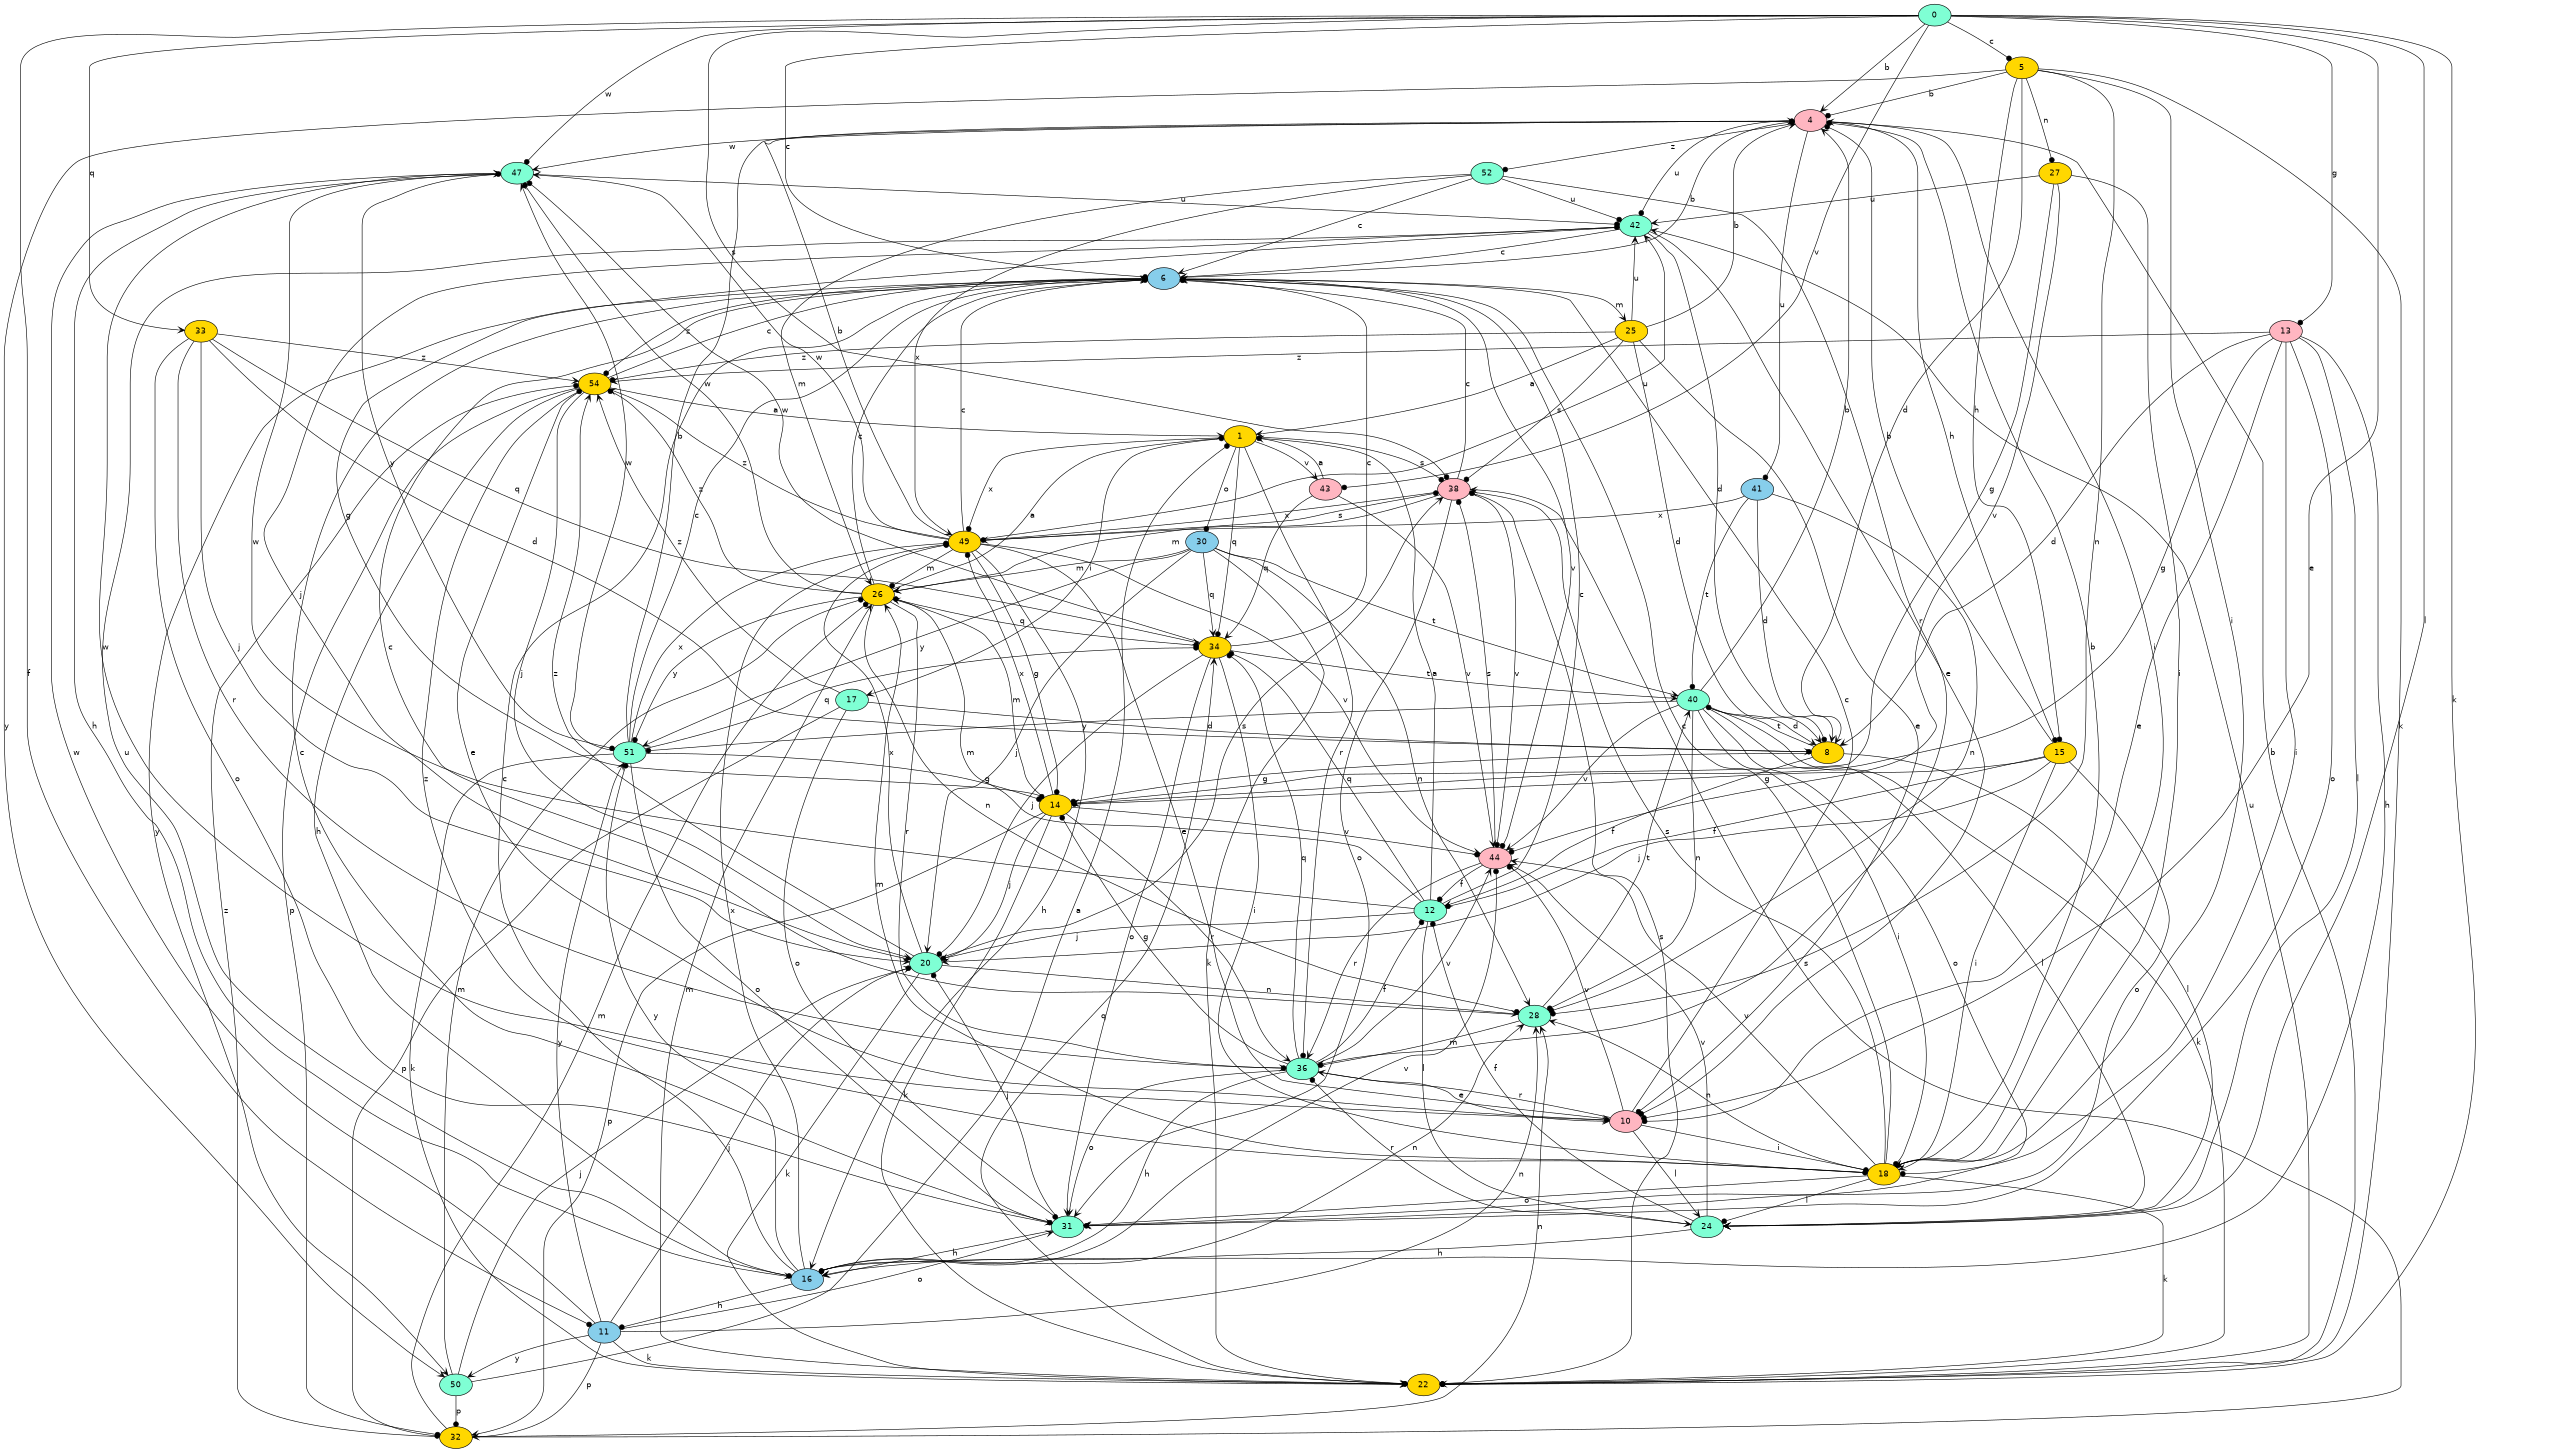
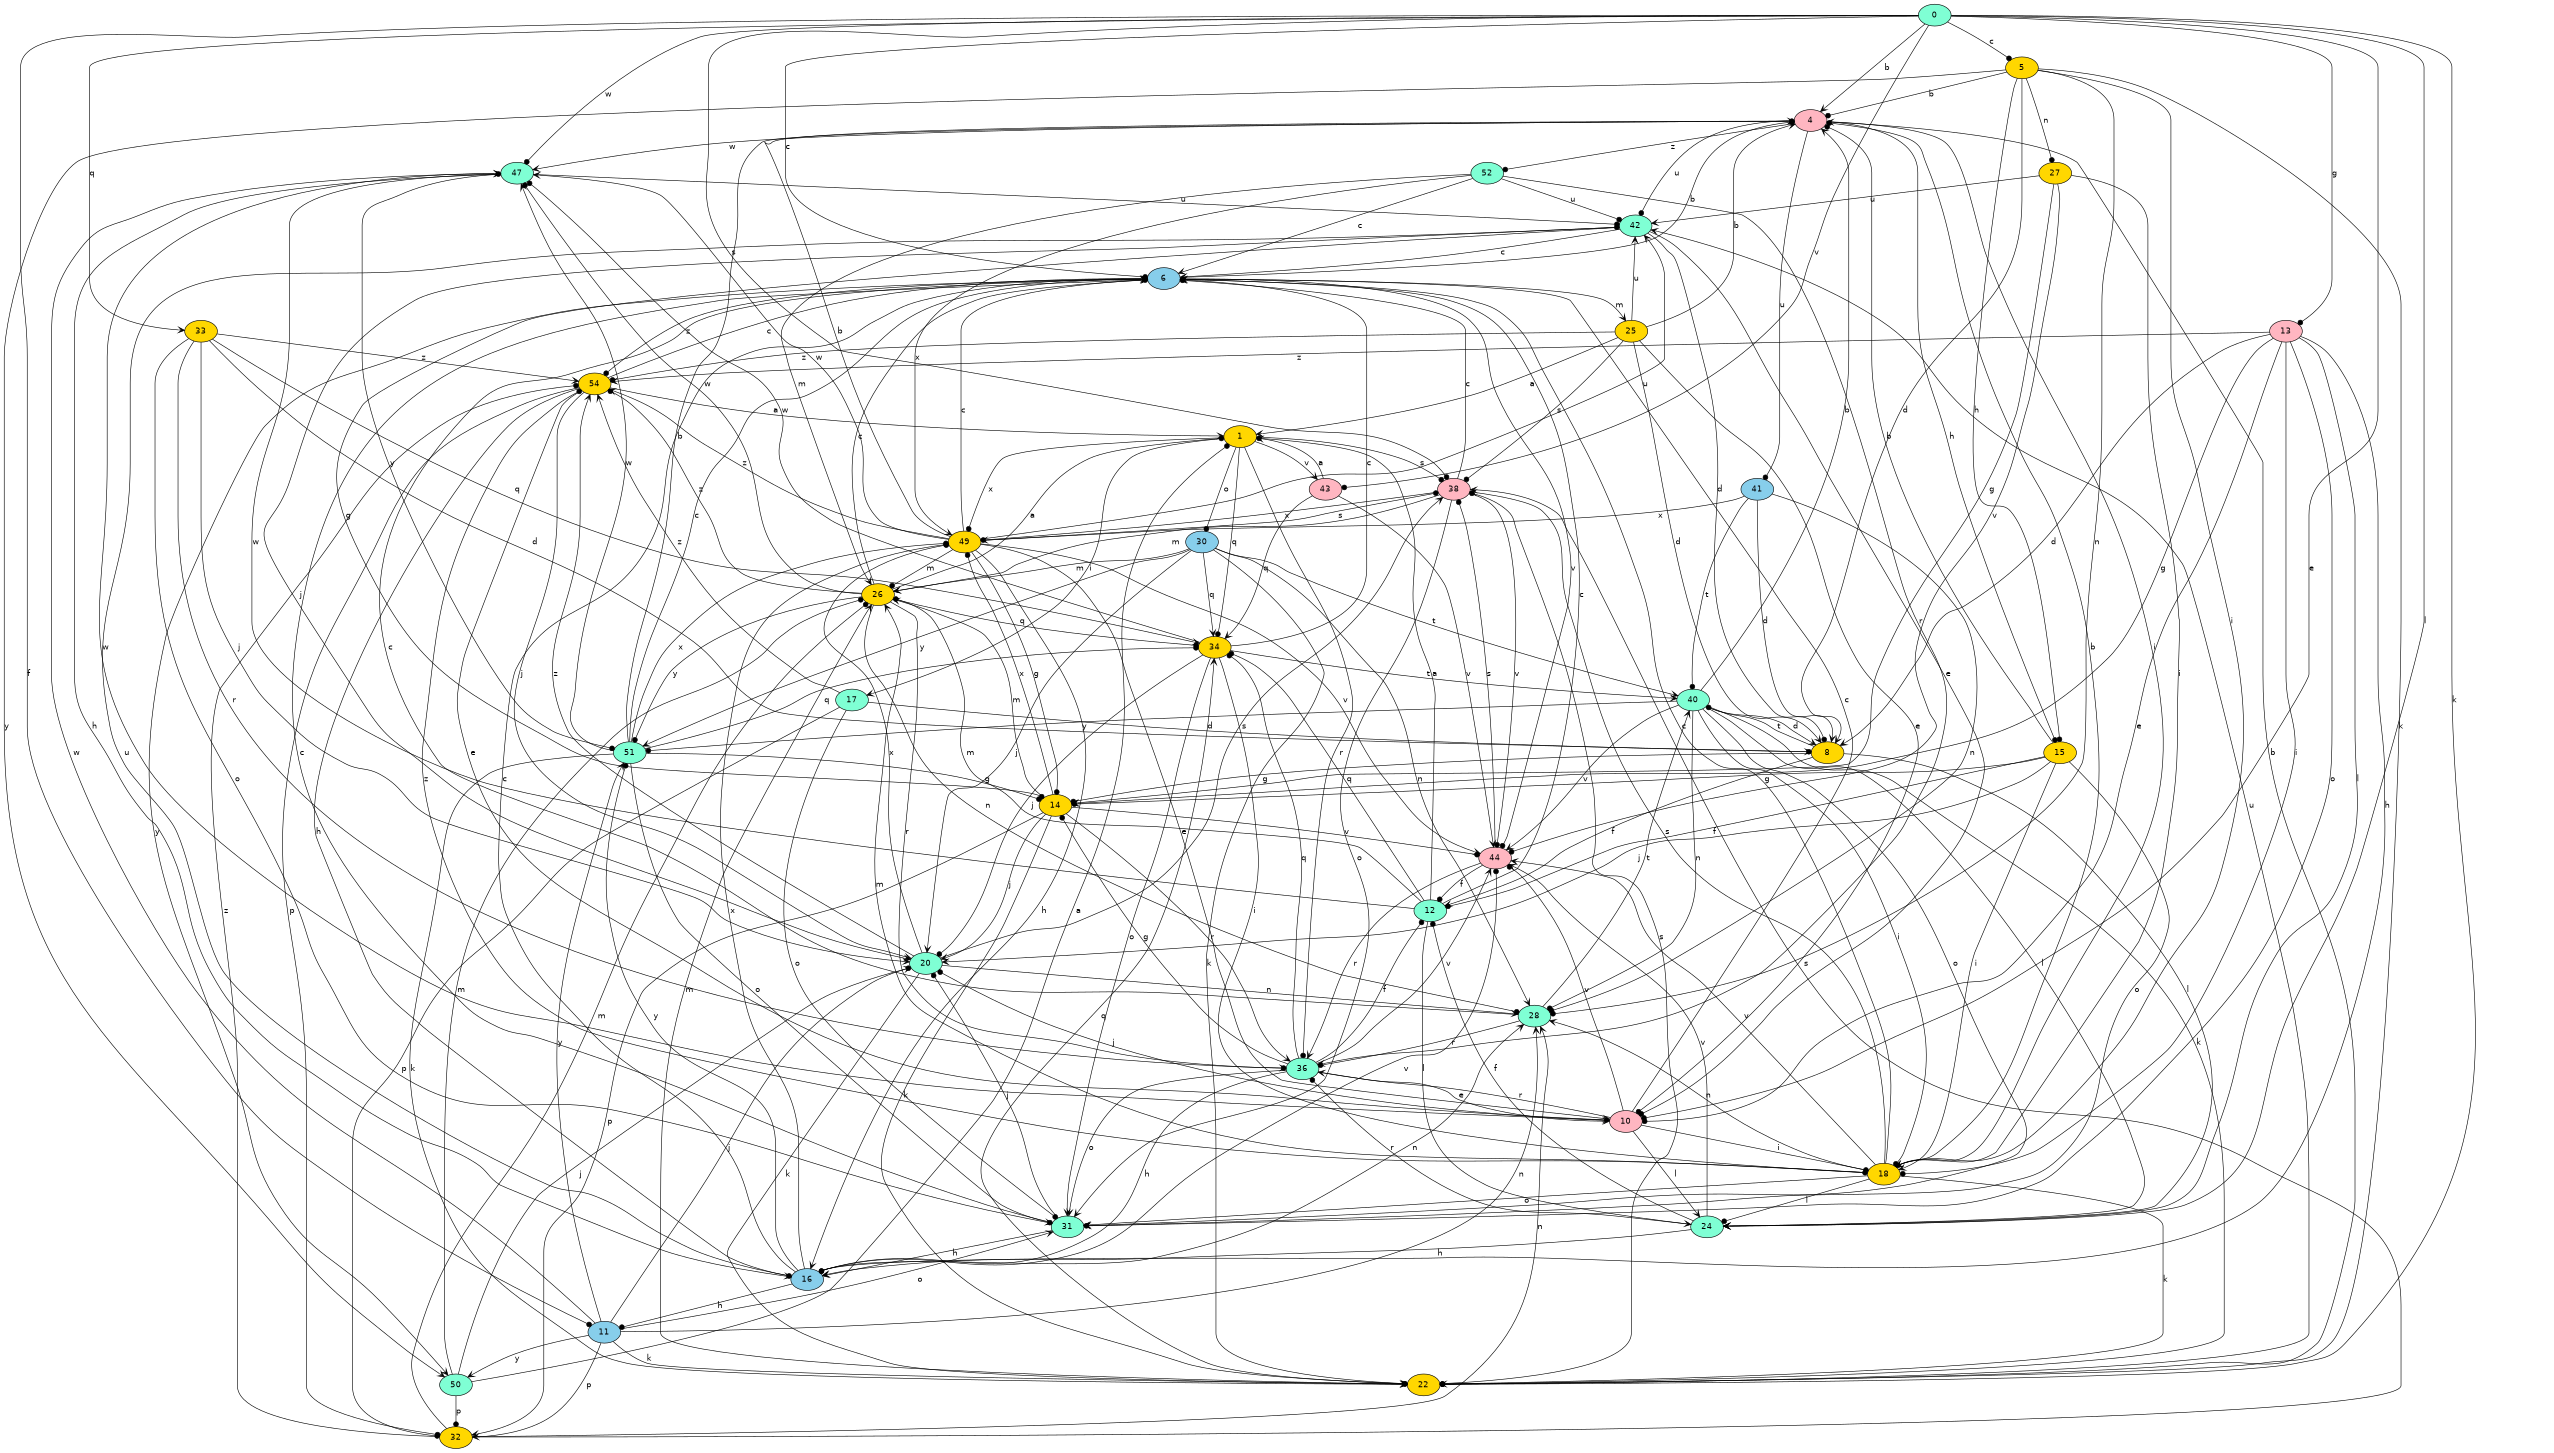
edge "12" -> "20": now "10" -> "20"
edge "28" -> "36": label "m" -> "r"
